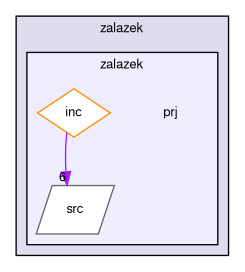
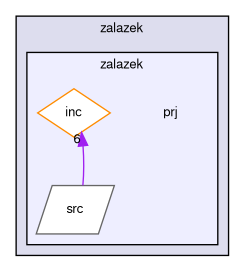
edge "inc" -> "src": reversed
